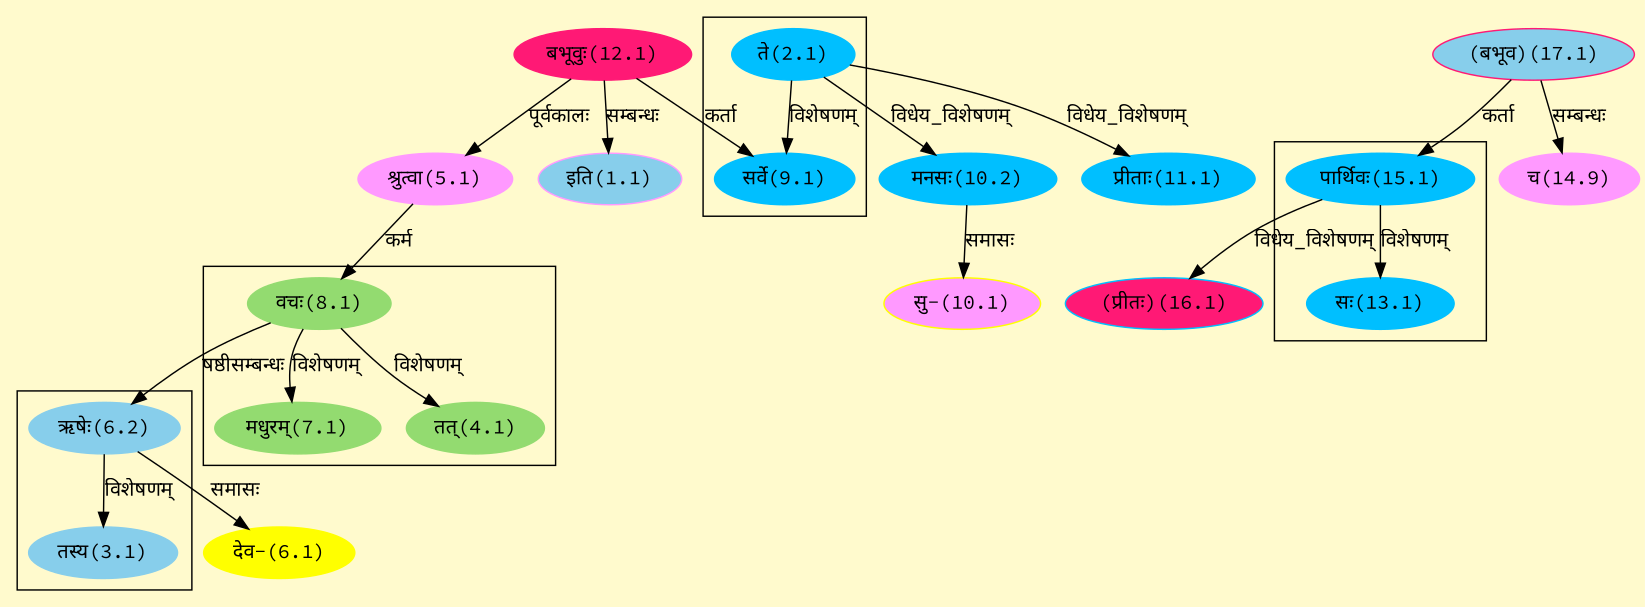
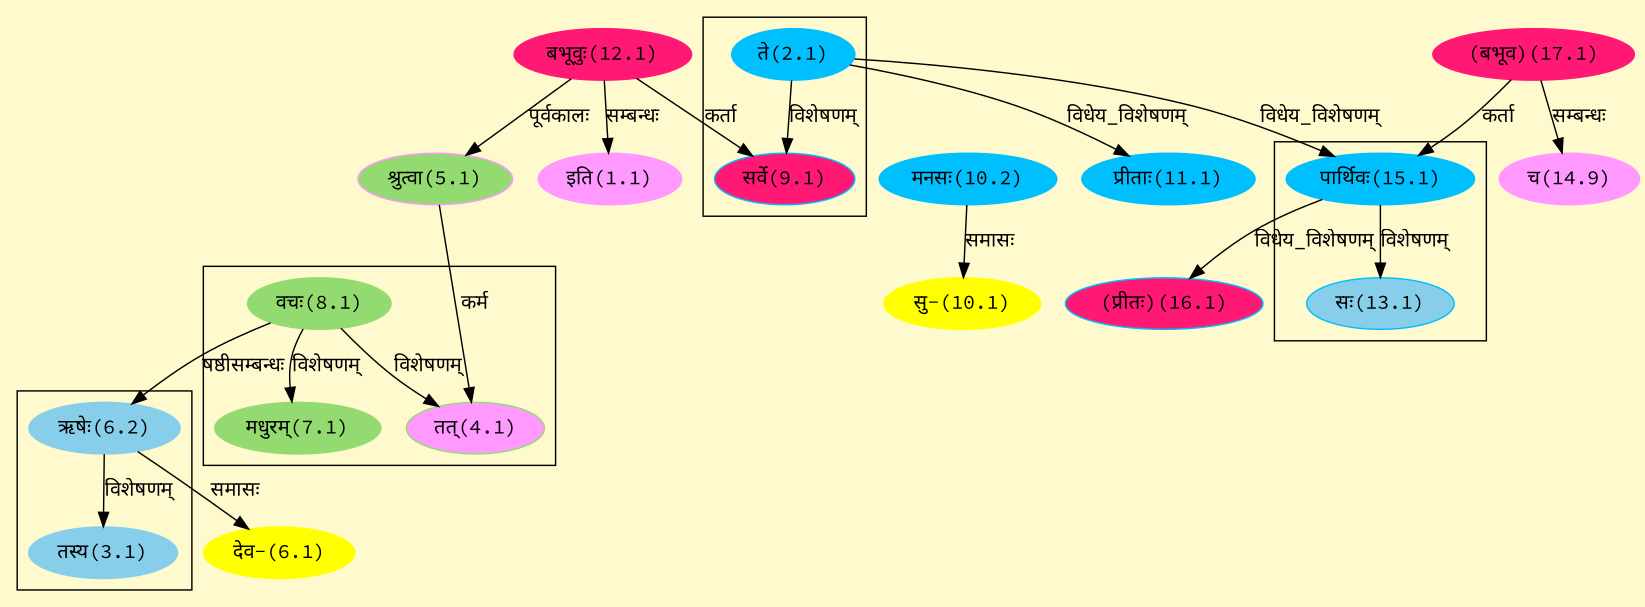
node "(बभूव)(17.1)": fillcolor #87ceeb -> #ff1975
edge "ते(2.1)" -> "मनसः(10.2)": now "ते(2.1)" -> "पार्थिवः(15.1)"
node "श्रुत्वा(5.1)": fillcolor #ff99ff -> #93db70
node "इति(1.1)": fillcolor #87ceeb -> #ff99ff
node "सर्वे(9.1)": fillcolor #00bfff -> #ff1975
edge "श्रुत्वा(5.1)" -> "वचः(8.1)": now "श्रुत्वा(5.1)" -> "तत्(4.1)"
node "सु-(10.1)": fillcolor #ff99ff -> #ffff00
node "सः(13.1)": fillcolor #00bfff -> #87ceeb
node "तत्(4.1)": fillcolor #93db70 -> #ff99ff
